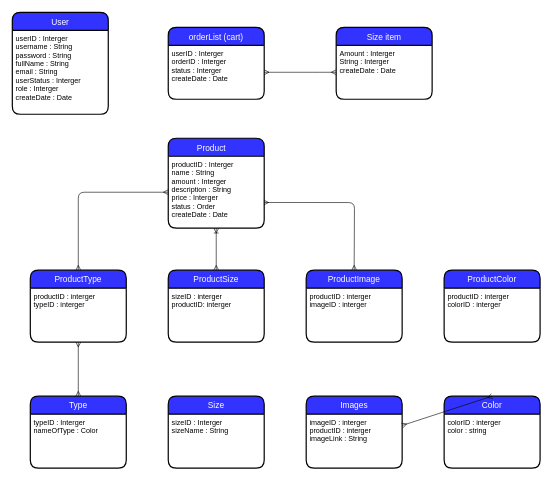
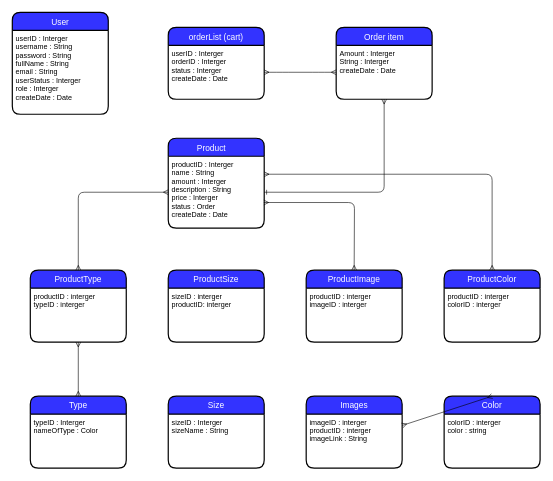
node "Size item": label "Size item" -> "Order item"
edge "productID : Interger name : String amount : Interger description : String price : Interger status : Order createDate : Date" -- "ProductColor": added
edge "Amount : Interger String : Interger createDate : Date" -- "productID : Interger name : String amount : Interger description : String price : Interger status : Order createDate : Date": added
edge "productID : Interger name : String amount : Interger description : String price : Interger status : Order createDate : Date" -- "ProductSize": removed
